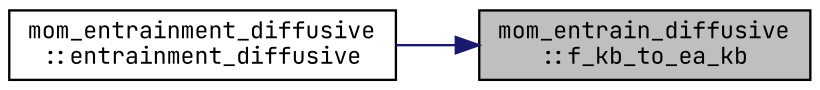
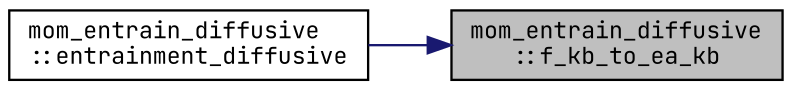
node "mom_entrainment_diffusive ::entrainment_diffusive": label "mom_entrainment_diffusive ::entrainment_diffusive" -> "mom_entrain_diffusive ::entrainment_diffusive"
